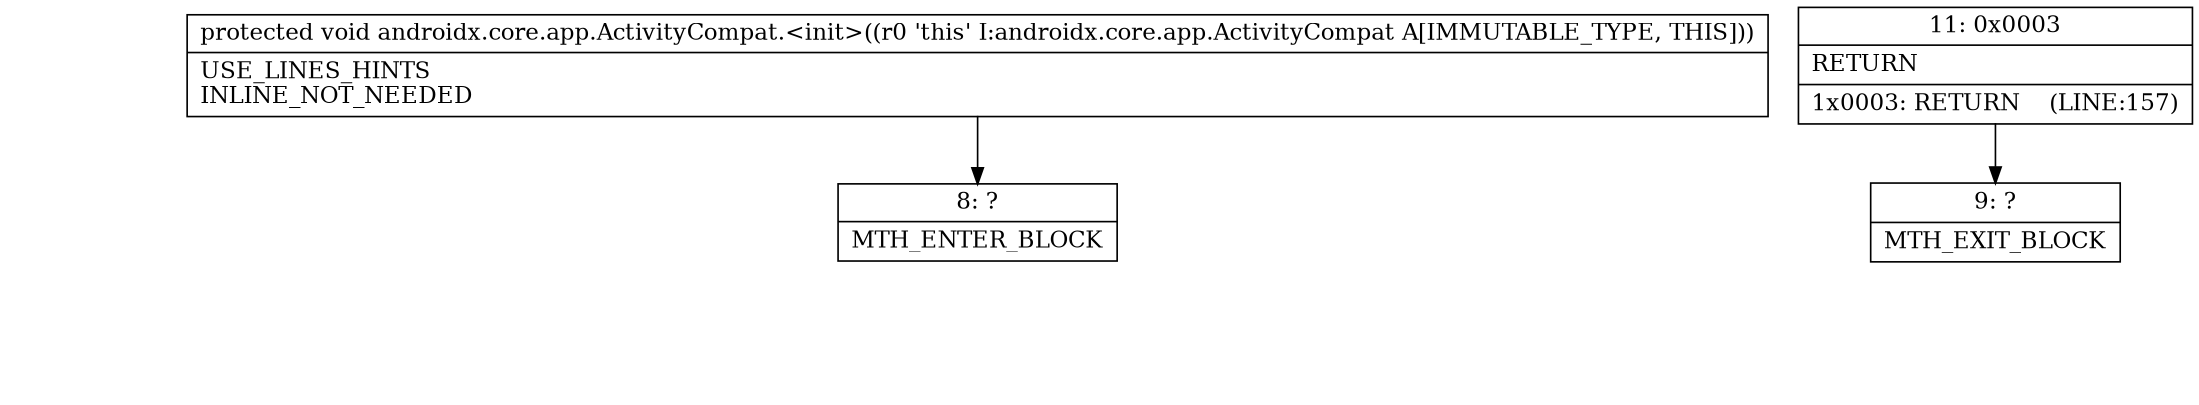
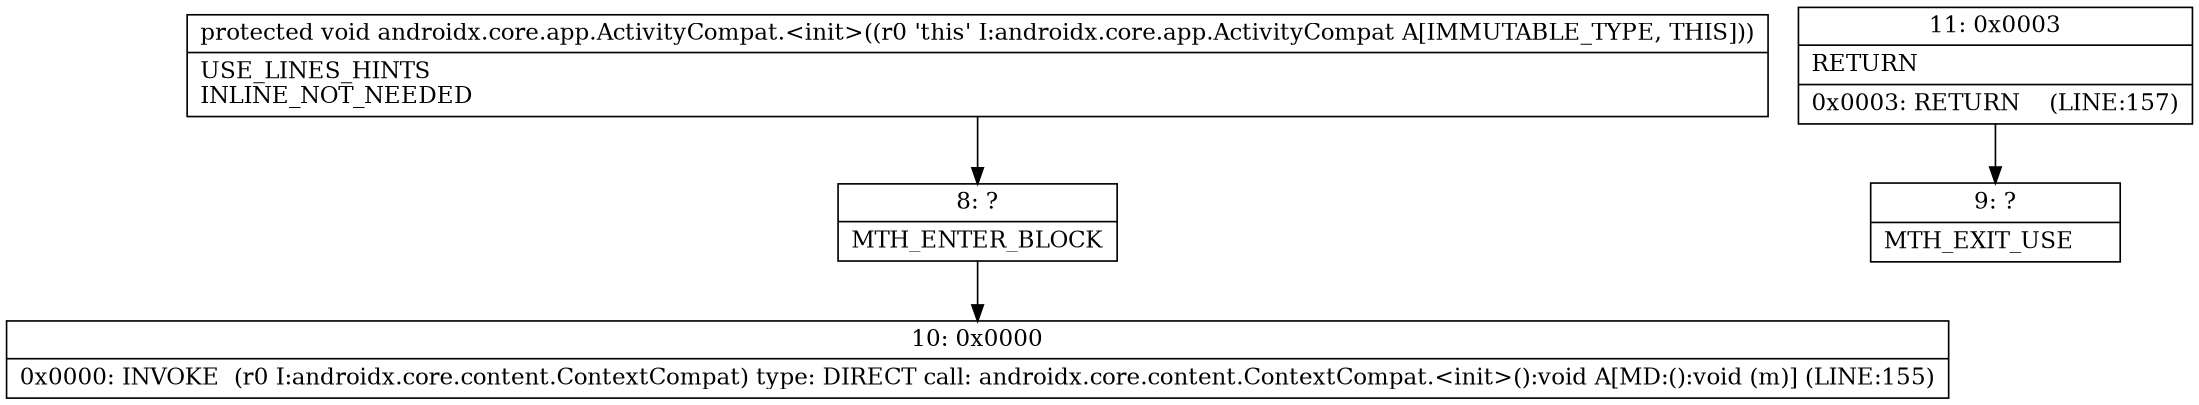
node "11: 0x0003": text "1x0003: RETURN    (LINE:157)" -> "0x0003: RETURN    (LINE:157)"
node "9: ?": text "MTH_EXIT_BLOCK" -> "MTH_EXIT_USE"
node "10: 0x0000": added
